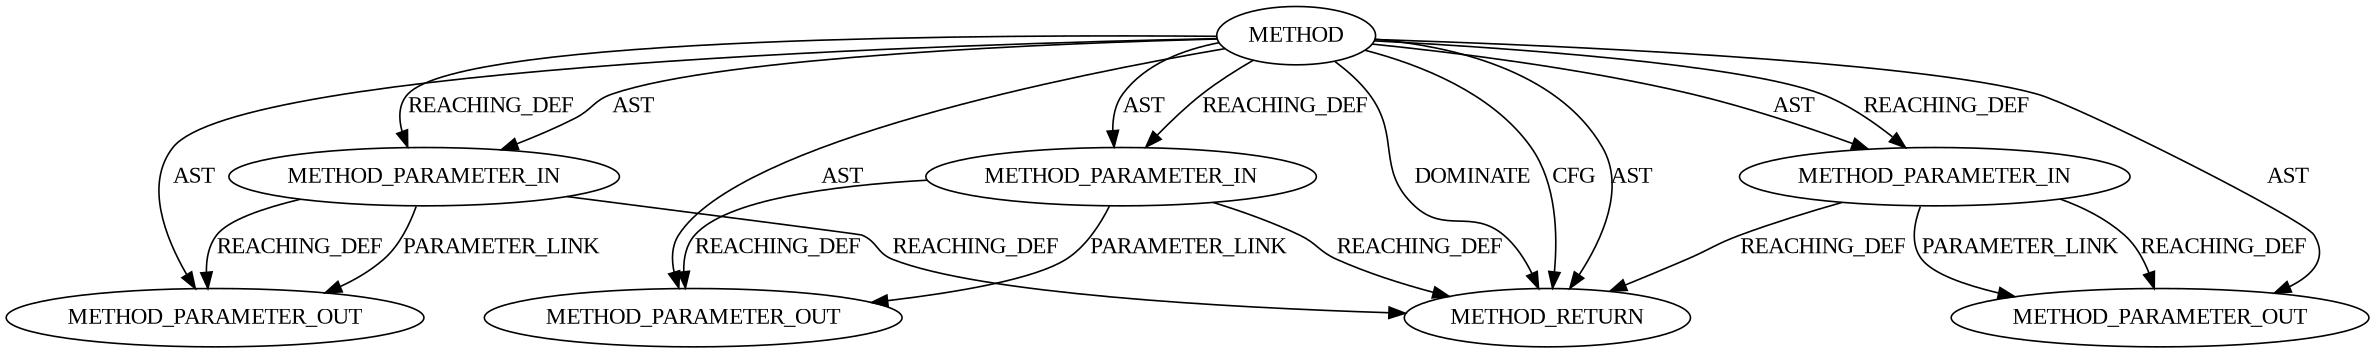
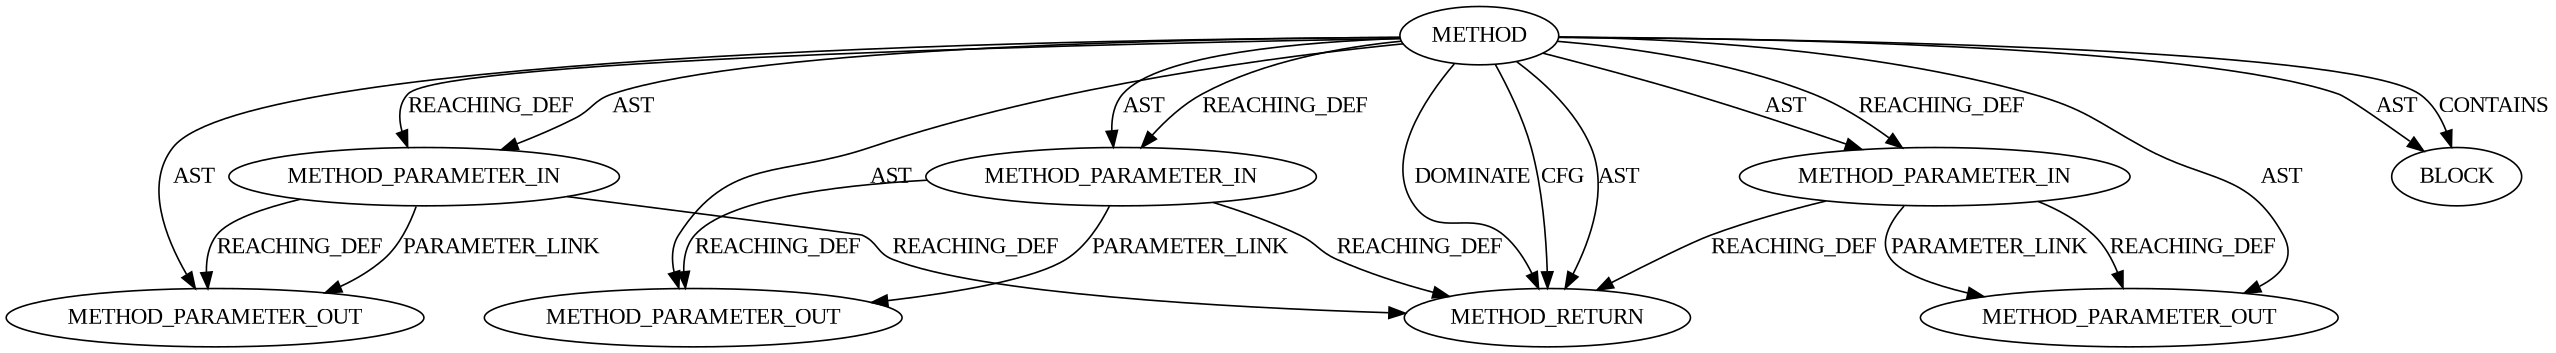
node "BLOCK": added
